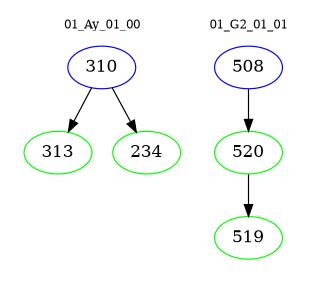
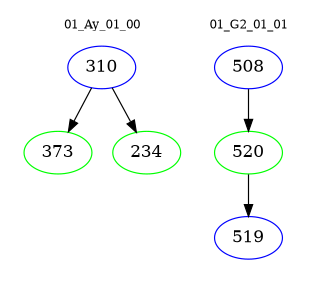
node "313": label "313" -> "373"
node "519": color green -> blue
